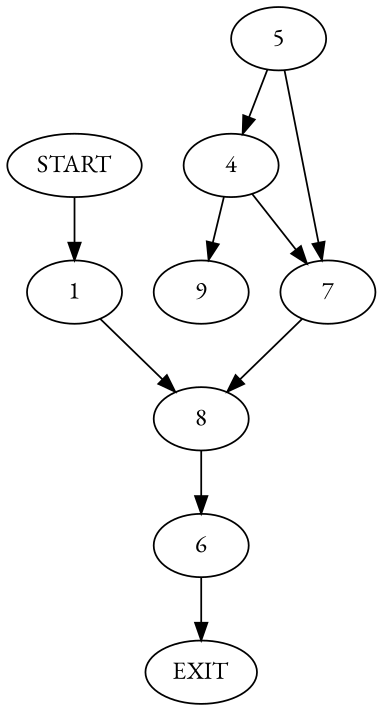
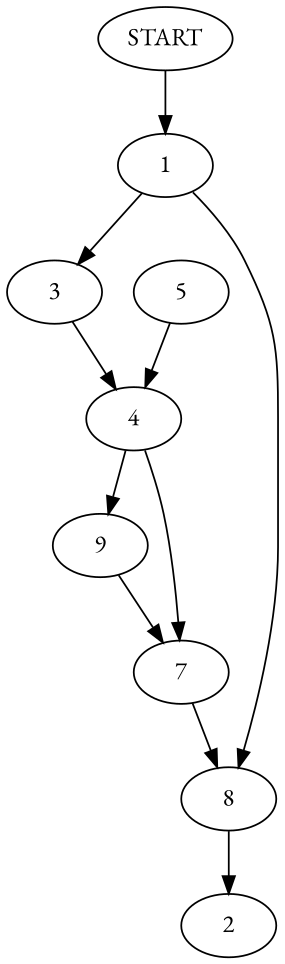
edge "5" -> "7": now "9" -> "7"
node "3": added
node "6": label "6" -> "2"
node "EXIT": removed
